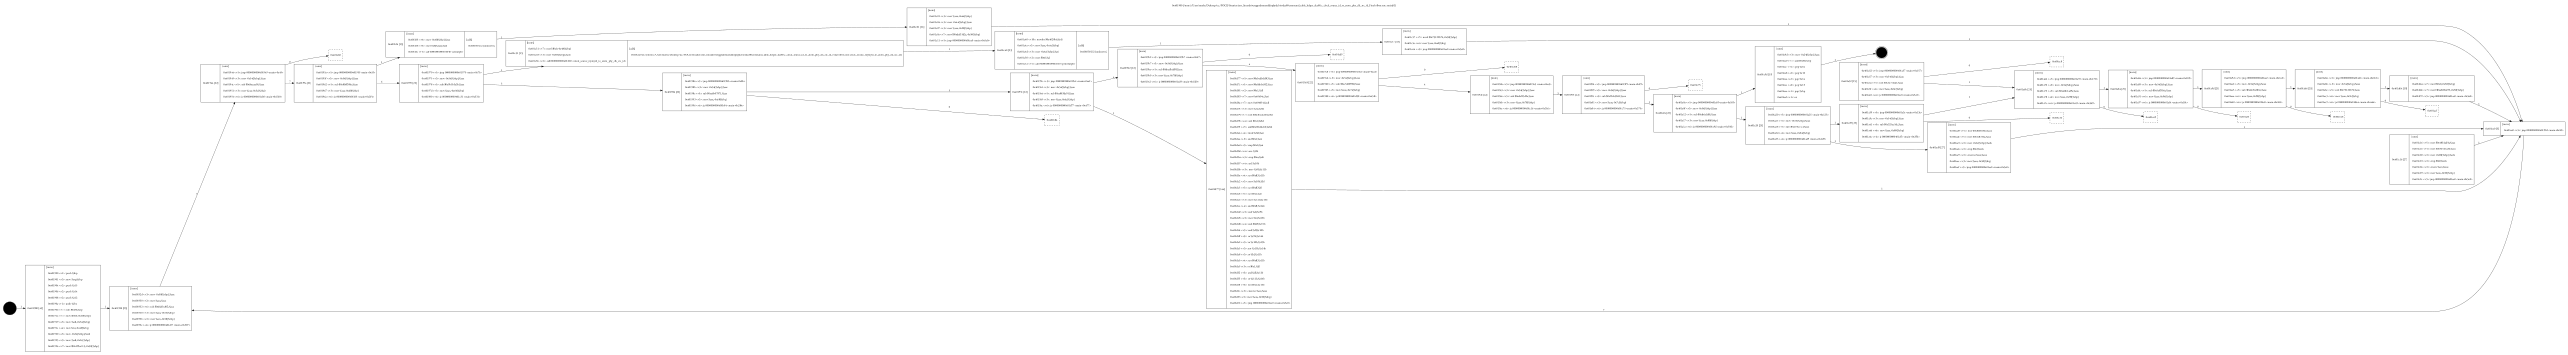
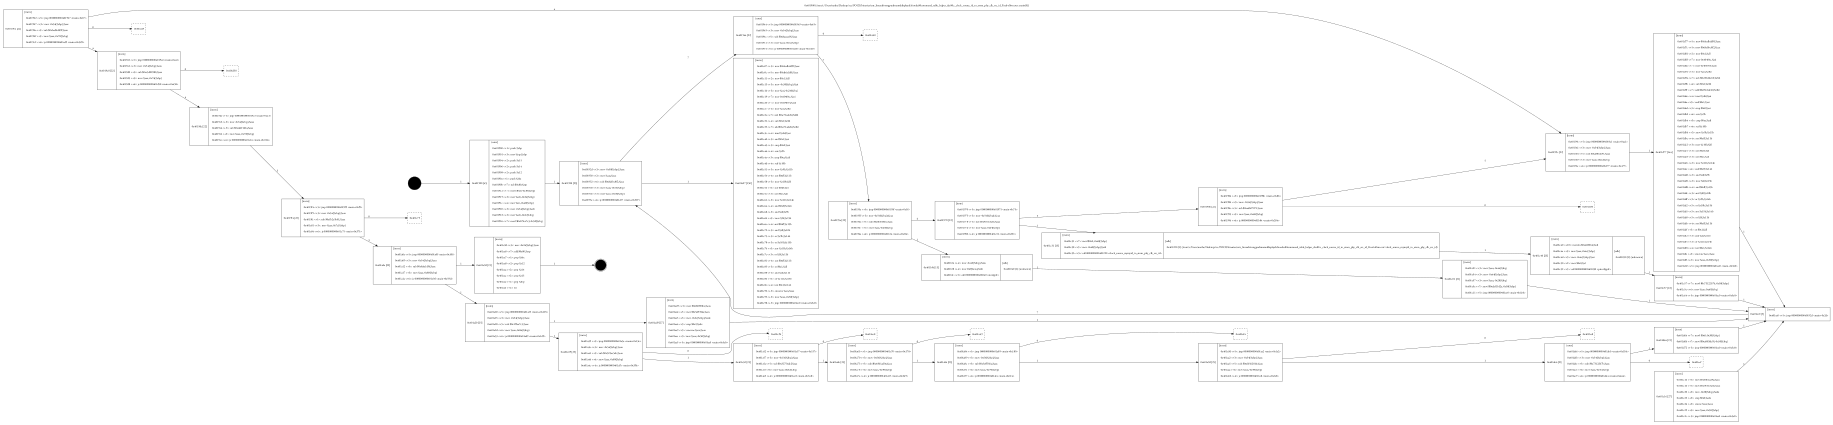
edge "0x40199c [22]" -> "0x4019b2 [22]": reversed
edge "0x401a39 [25]" -> "0x401a6b [25]": now "0x401a39 [25]" -> "0x401a52 [25]"
node "0x401e07 [150]": added
